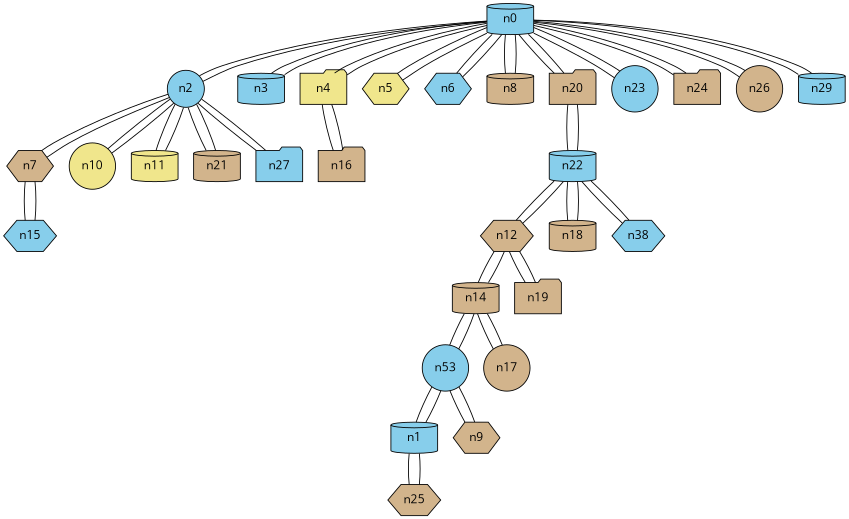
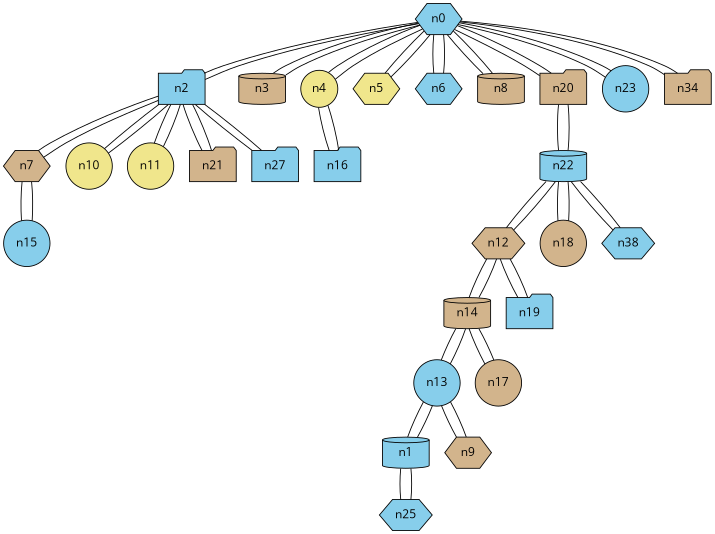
node "n0": shape cylinder -> hexagon
node "n2": shape circle -> folder
node "n3": fillcolor skyblue -> tan
node "n4": shape folder -> circle
node "n24": label "n24" -> "n34"
node "n26": removed
node "n29": removed
node "n11": shape cylinder -> circle
node "n21": shape cylinder -> folder
node "n16": fillcolor tan -> skyblue
node "n15": shape hexagon -> circle
node "n18": shape cylinder -> circle
node "n19": fillcolor tan -> skyblue
node "n53": label "n53" -> "n13"
node "n25": fillcolor tan -> skyblue
